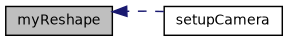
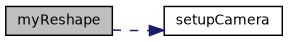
edge "setupCamera" -> "myReshape": reversed
